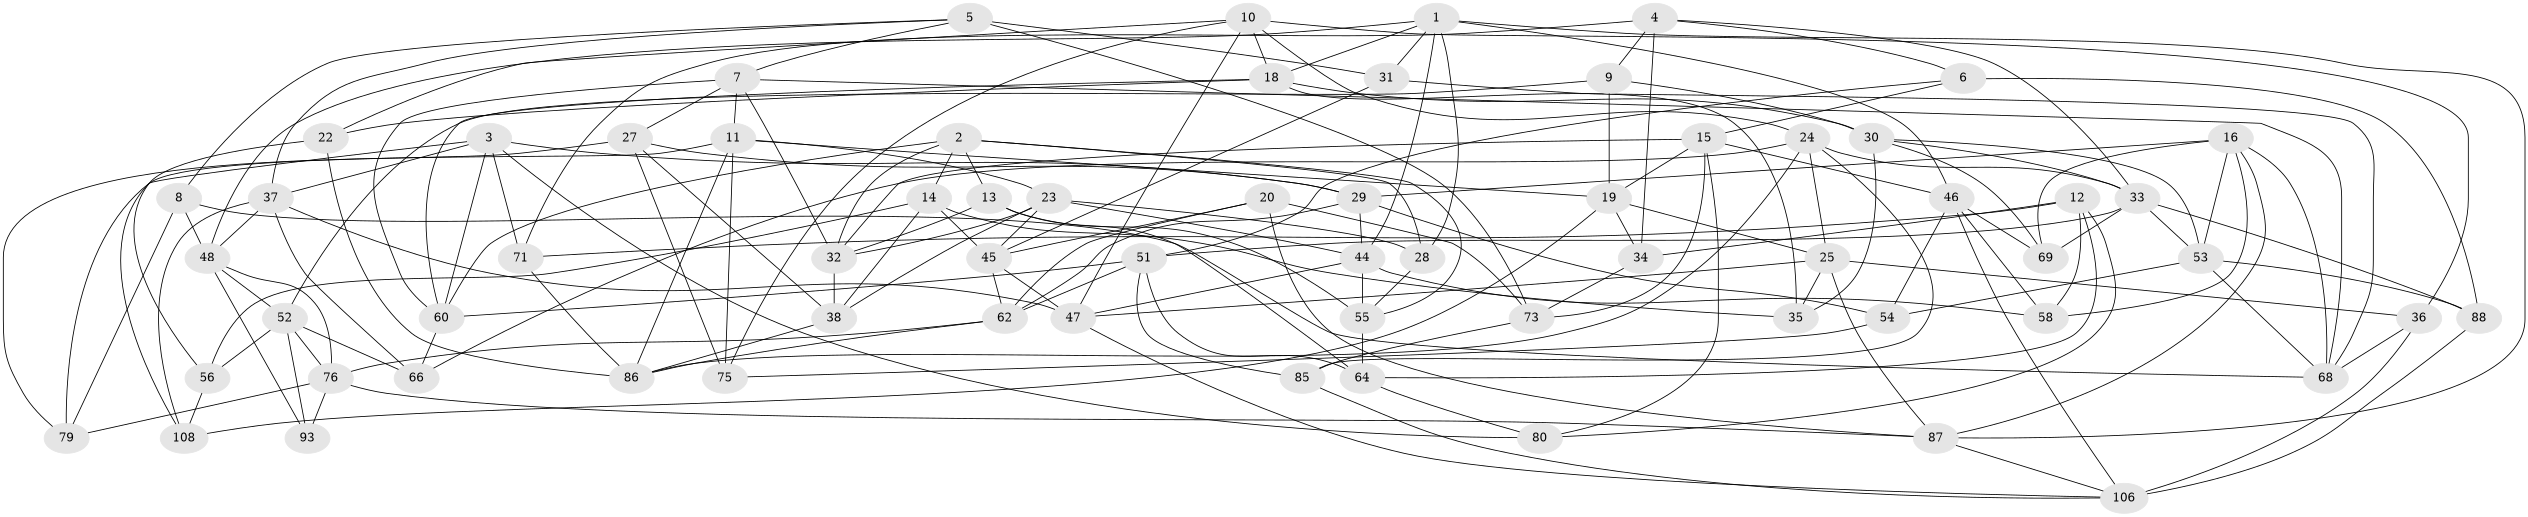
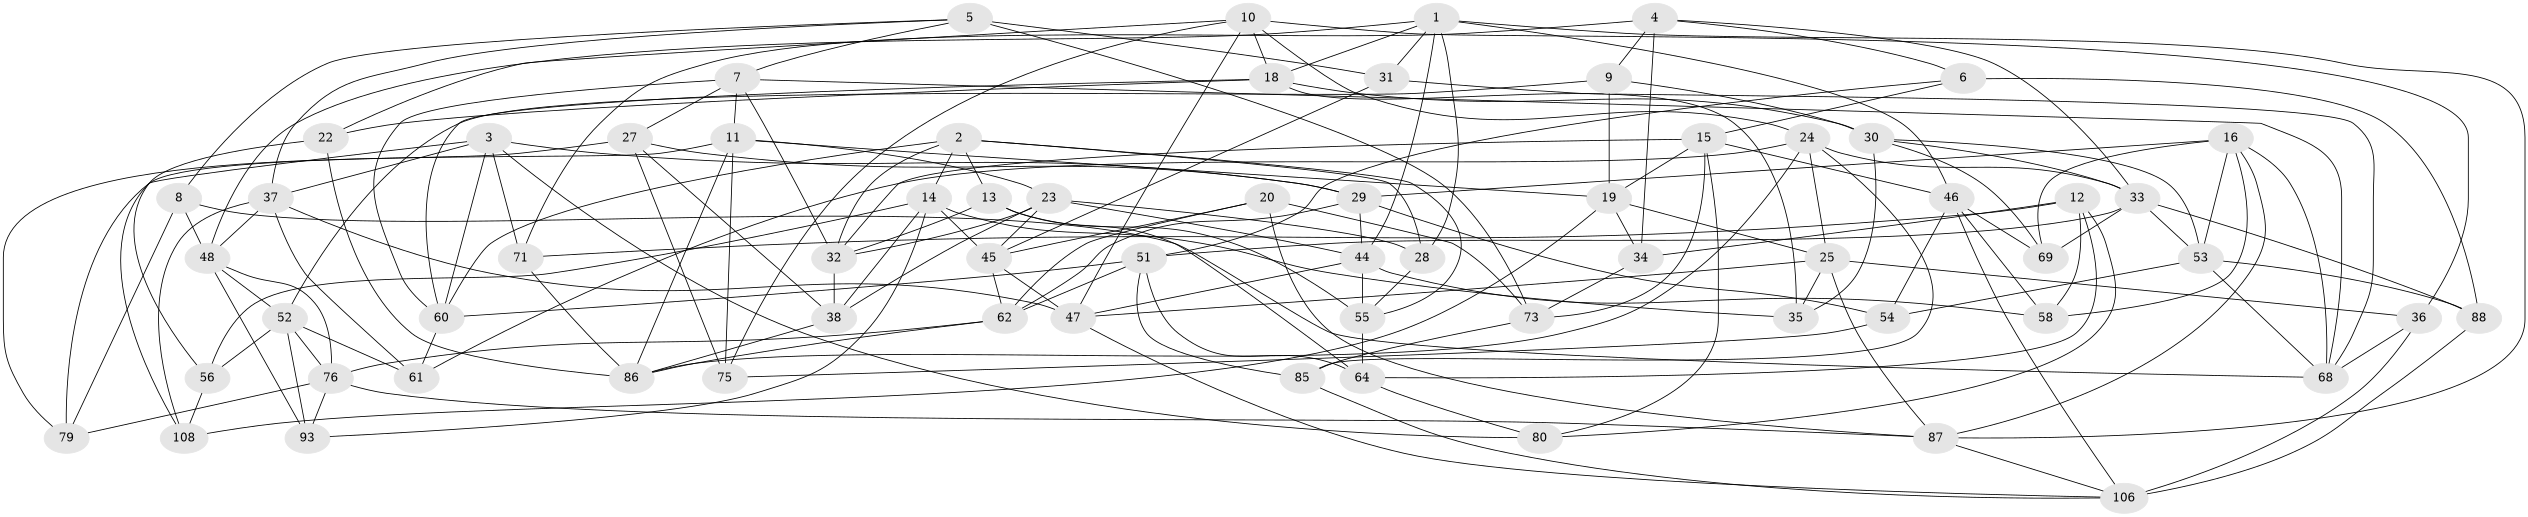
node "66": label "66" -> "61"
edge "14" -- "93": added
